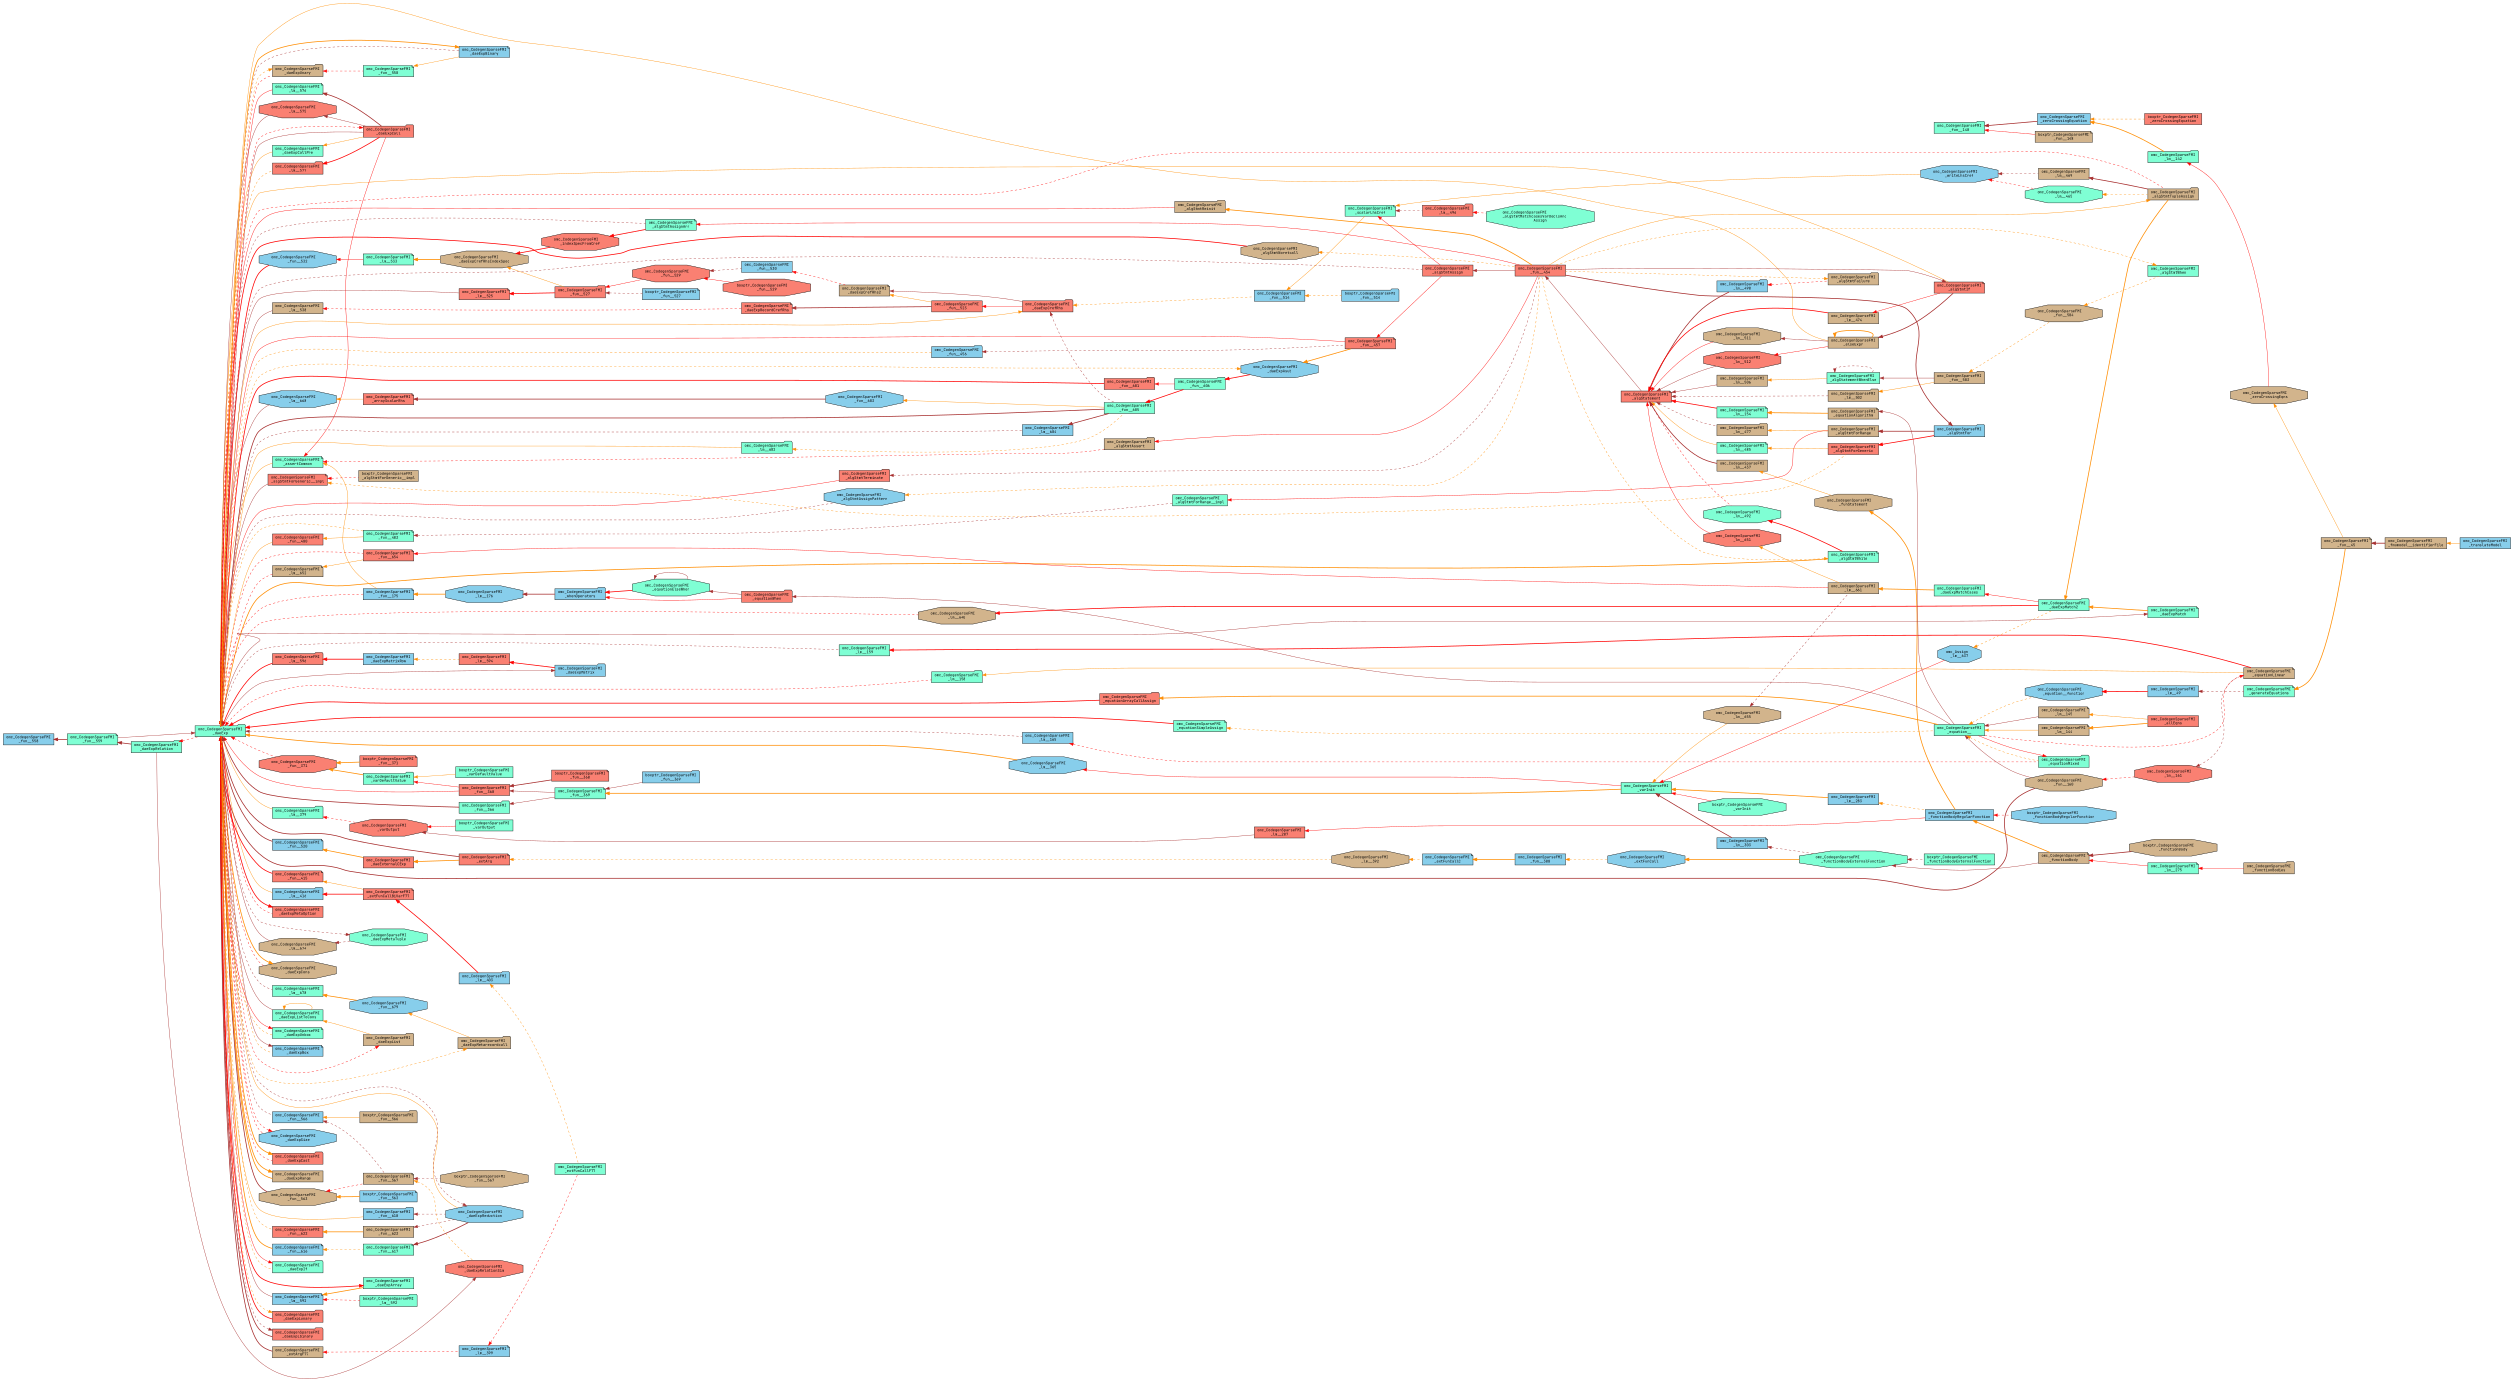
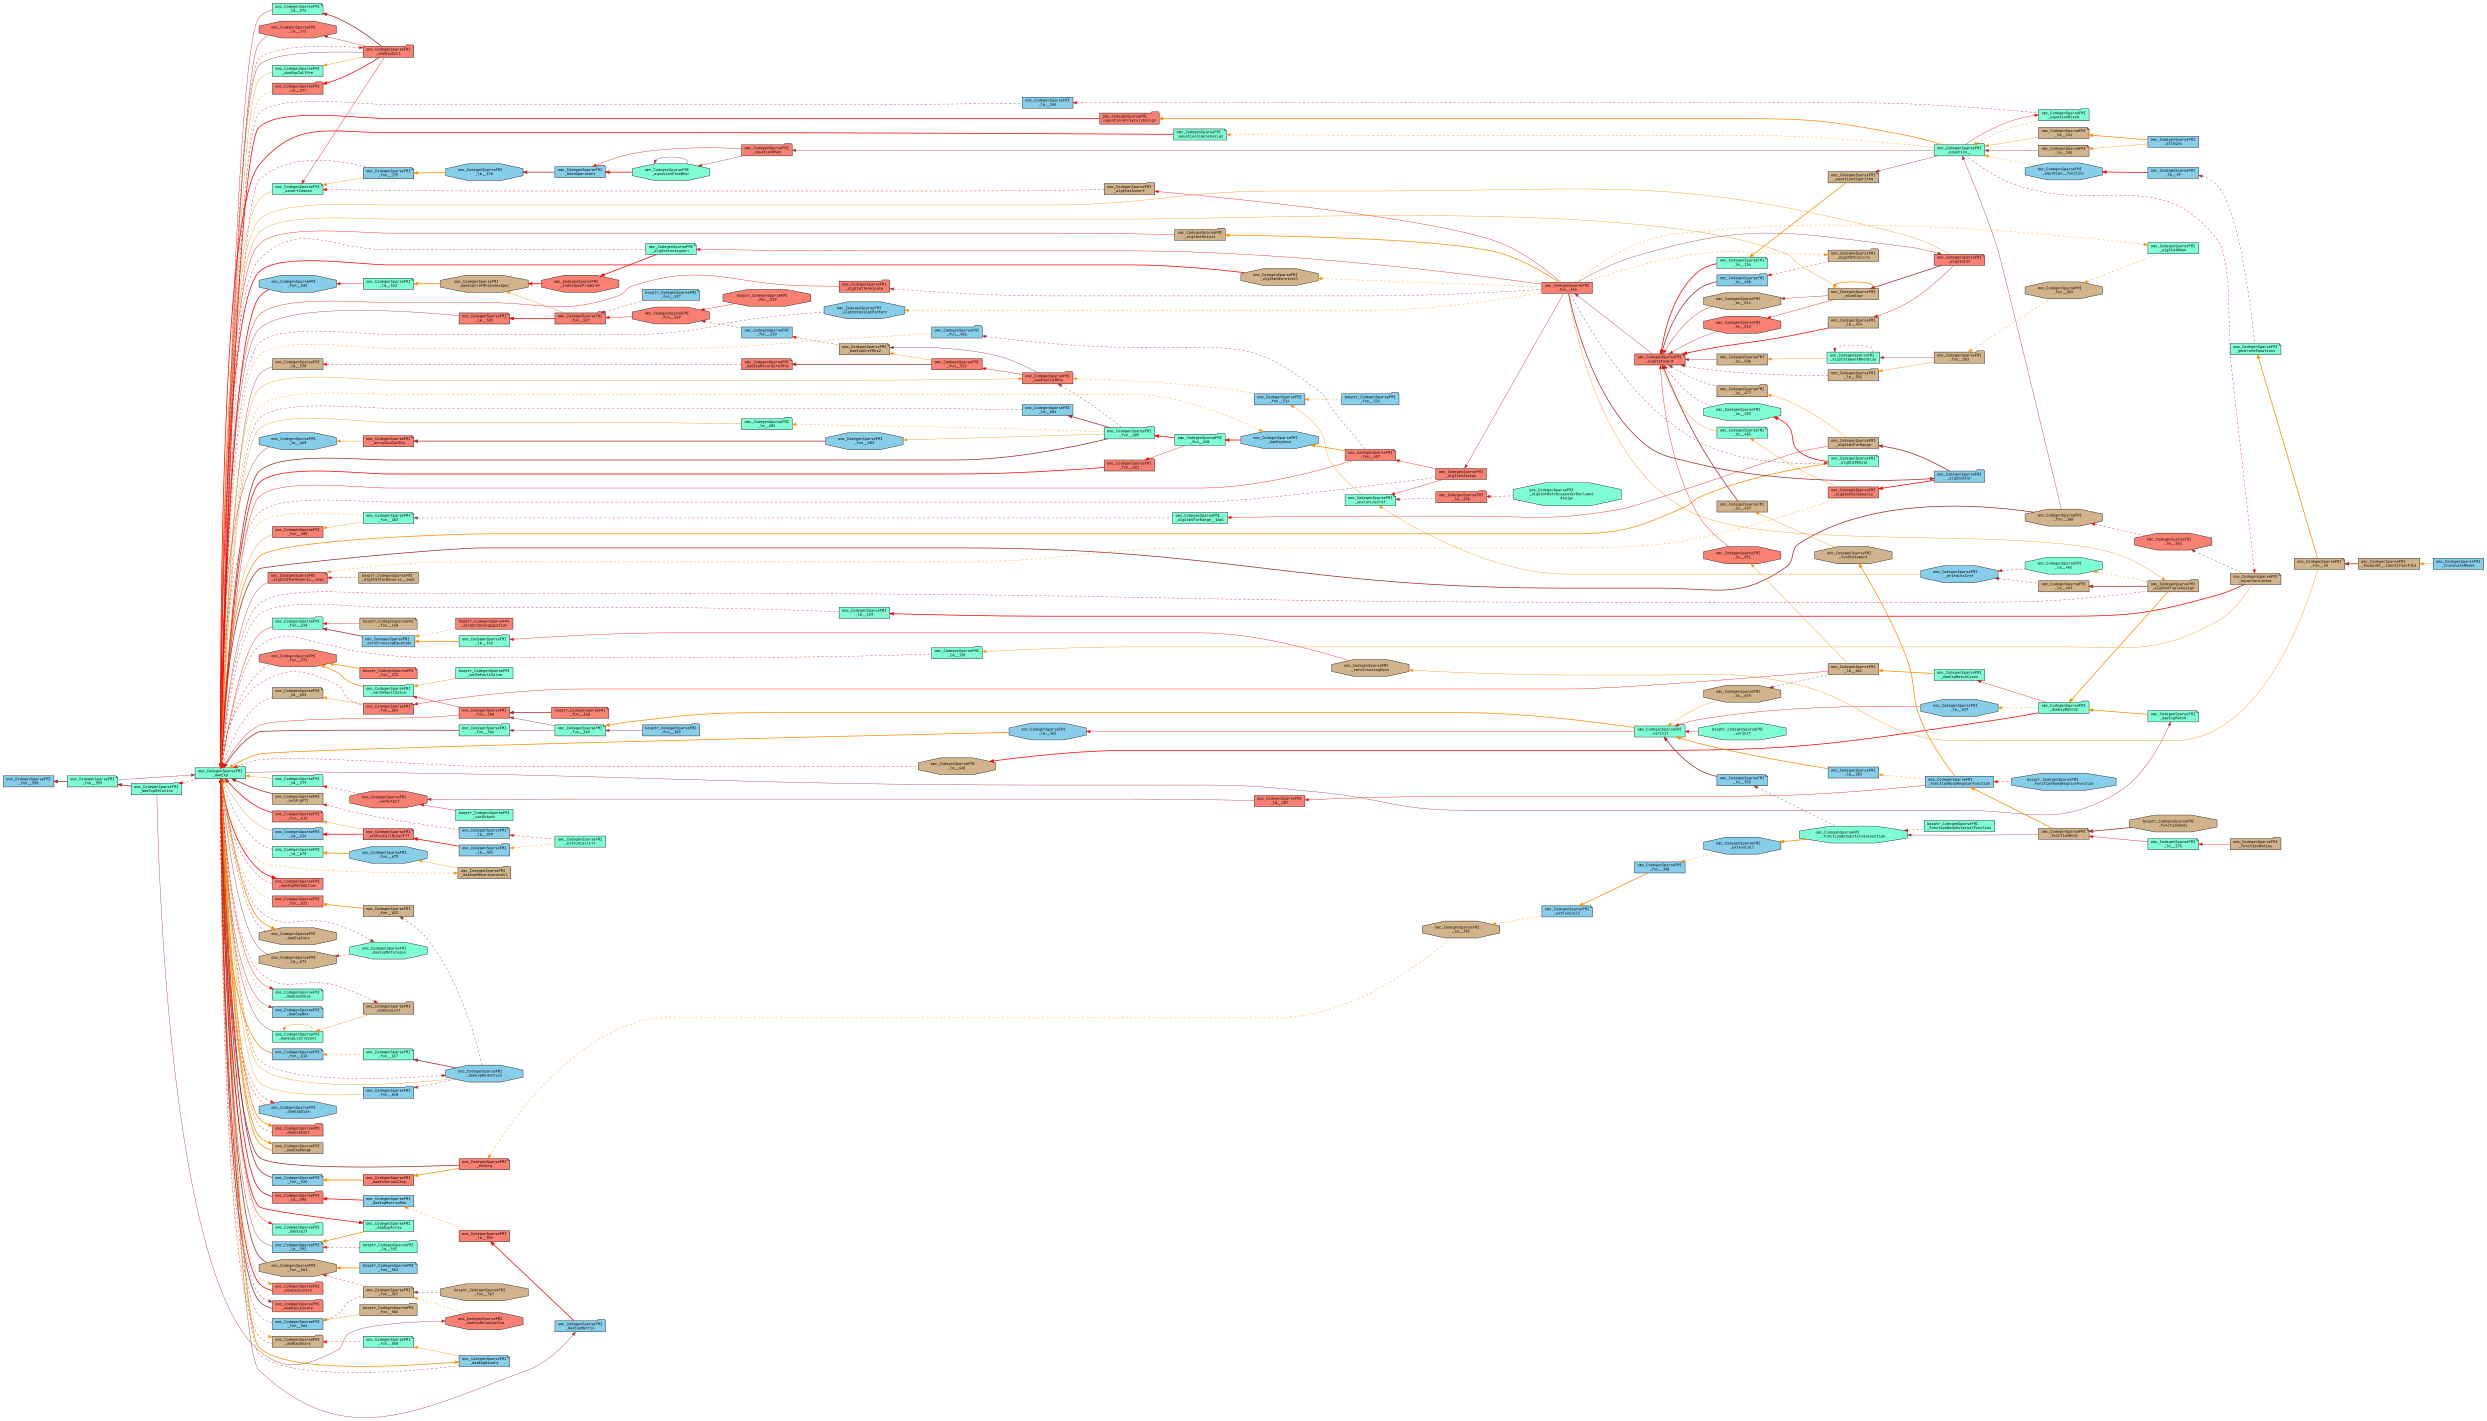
edge "omc_CodegenSparseFMI _fun__454" -> "omc_CodegenSparseFMI _algStmtWhile": color darkorange -> brown
node "omc_Assign _lm__637": label "omc_Assign _lm__637" -> "omc_CodegenSparseFMI _lm__637"
edge "omc_CodegenSparseFMI _fun__148" -> "omc_CodegenSparseFMI _daeExp": added
node "omc_CodegenSparseFMI _allEqns": fillcolor salmon -> skyblue
